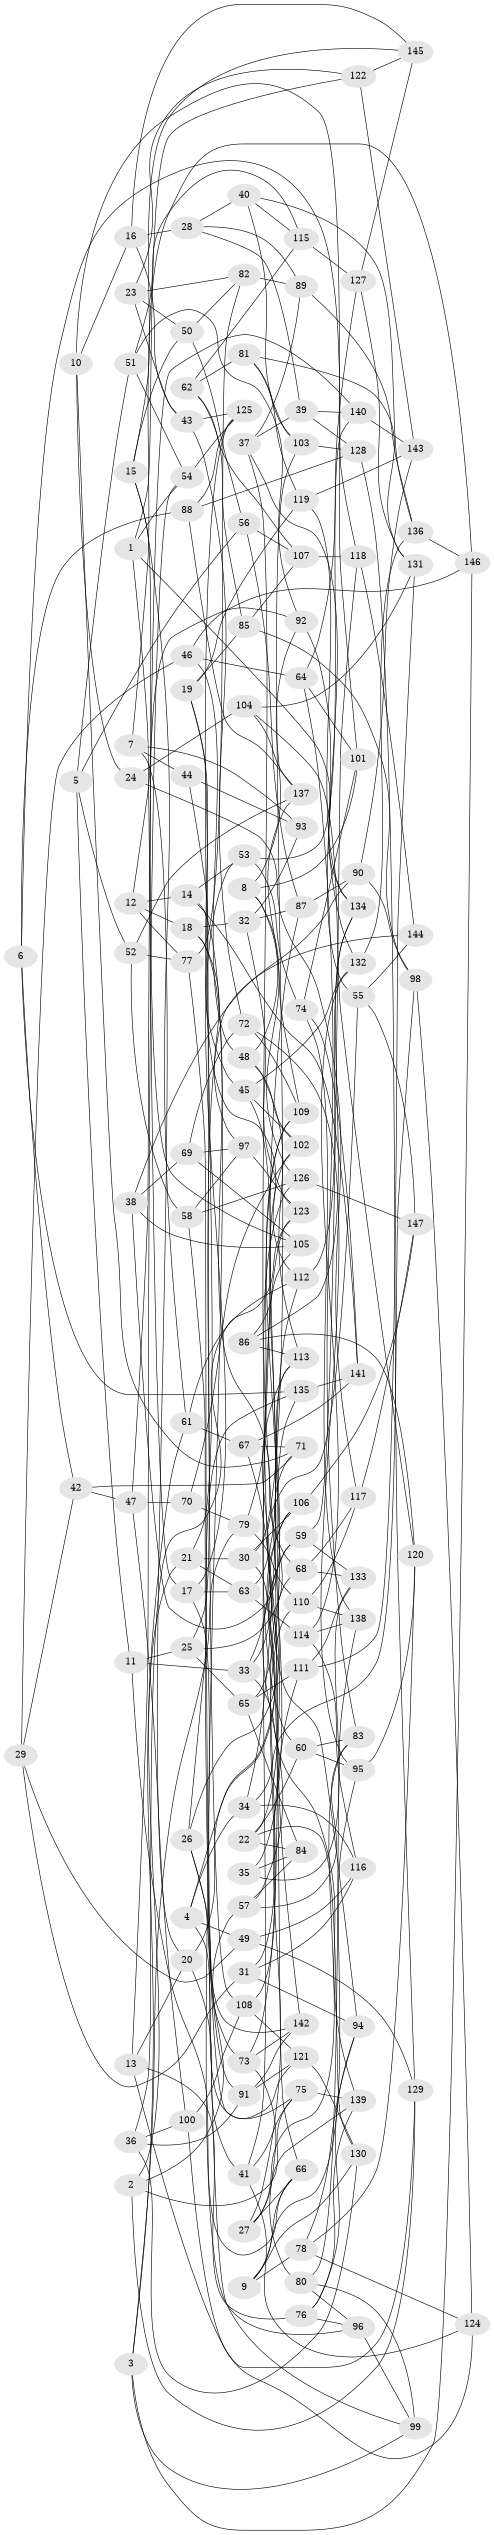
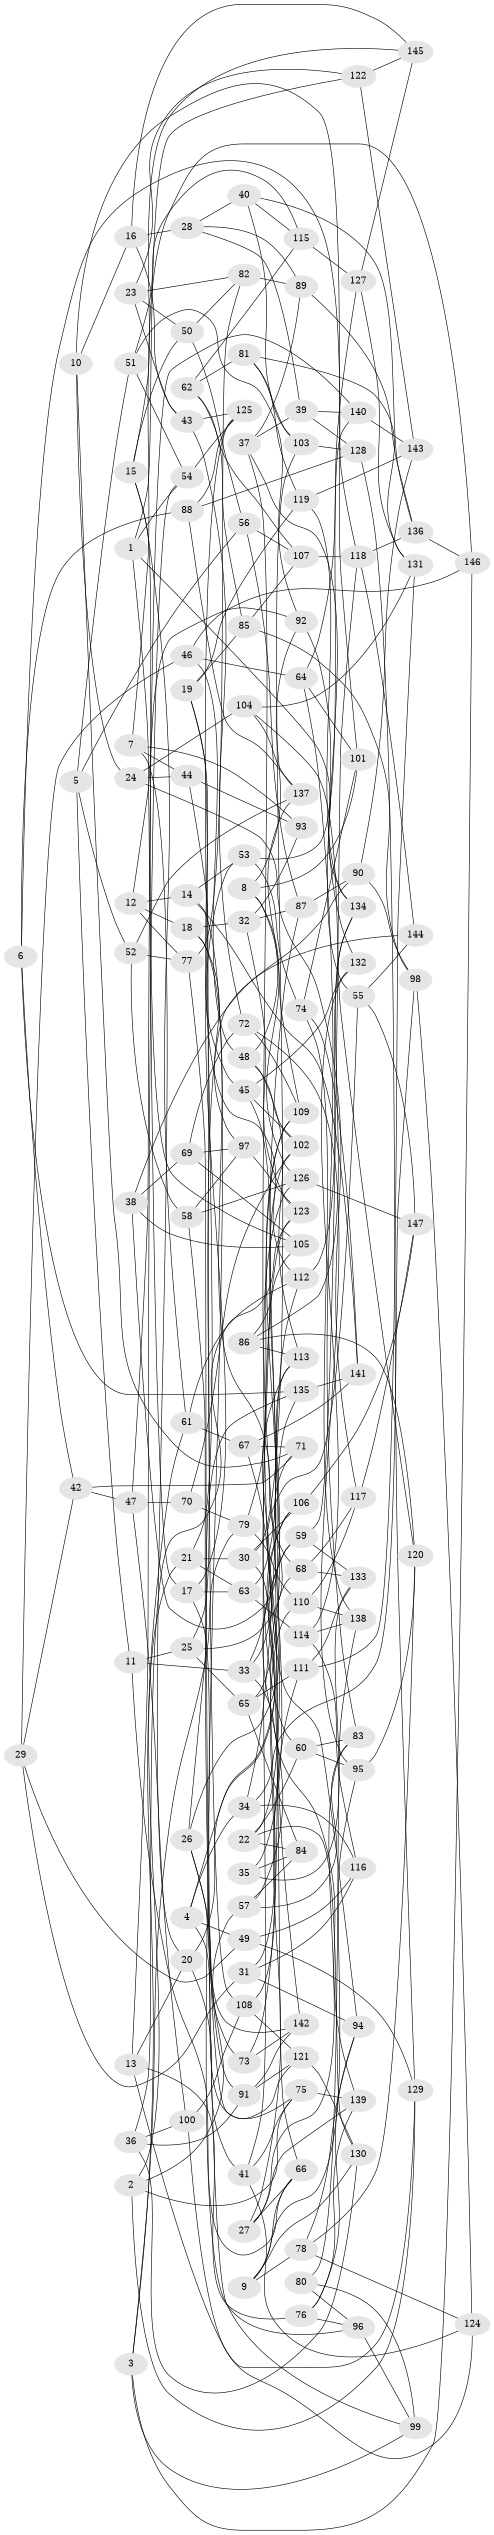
edge "44" -- "24": added
edge "136" -- "132": now "136" -- "118"
edge "73" -- "80": removed
